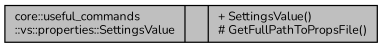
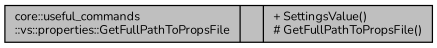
node "core::useful_commands": text "::vs::properties::SettingsValue" -> "::vs::properties::GetFullPathToPropsFile"
